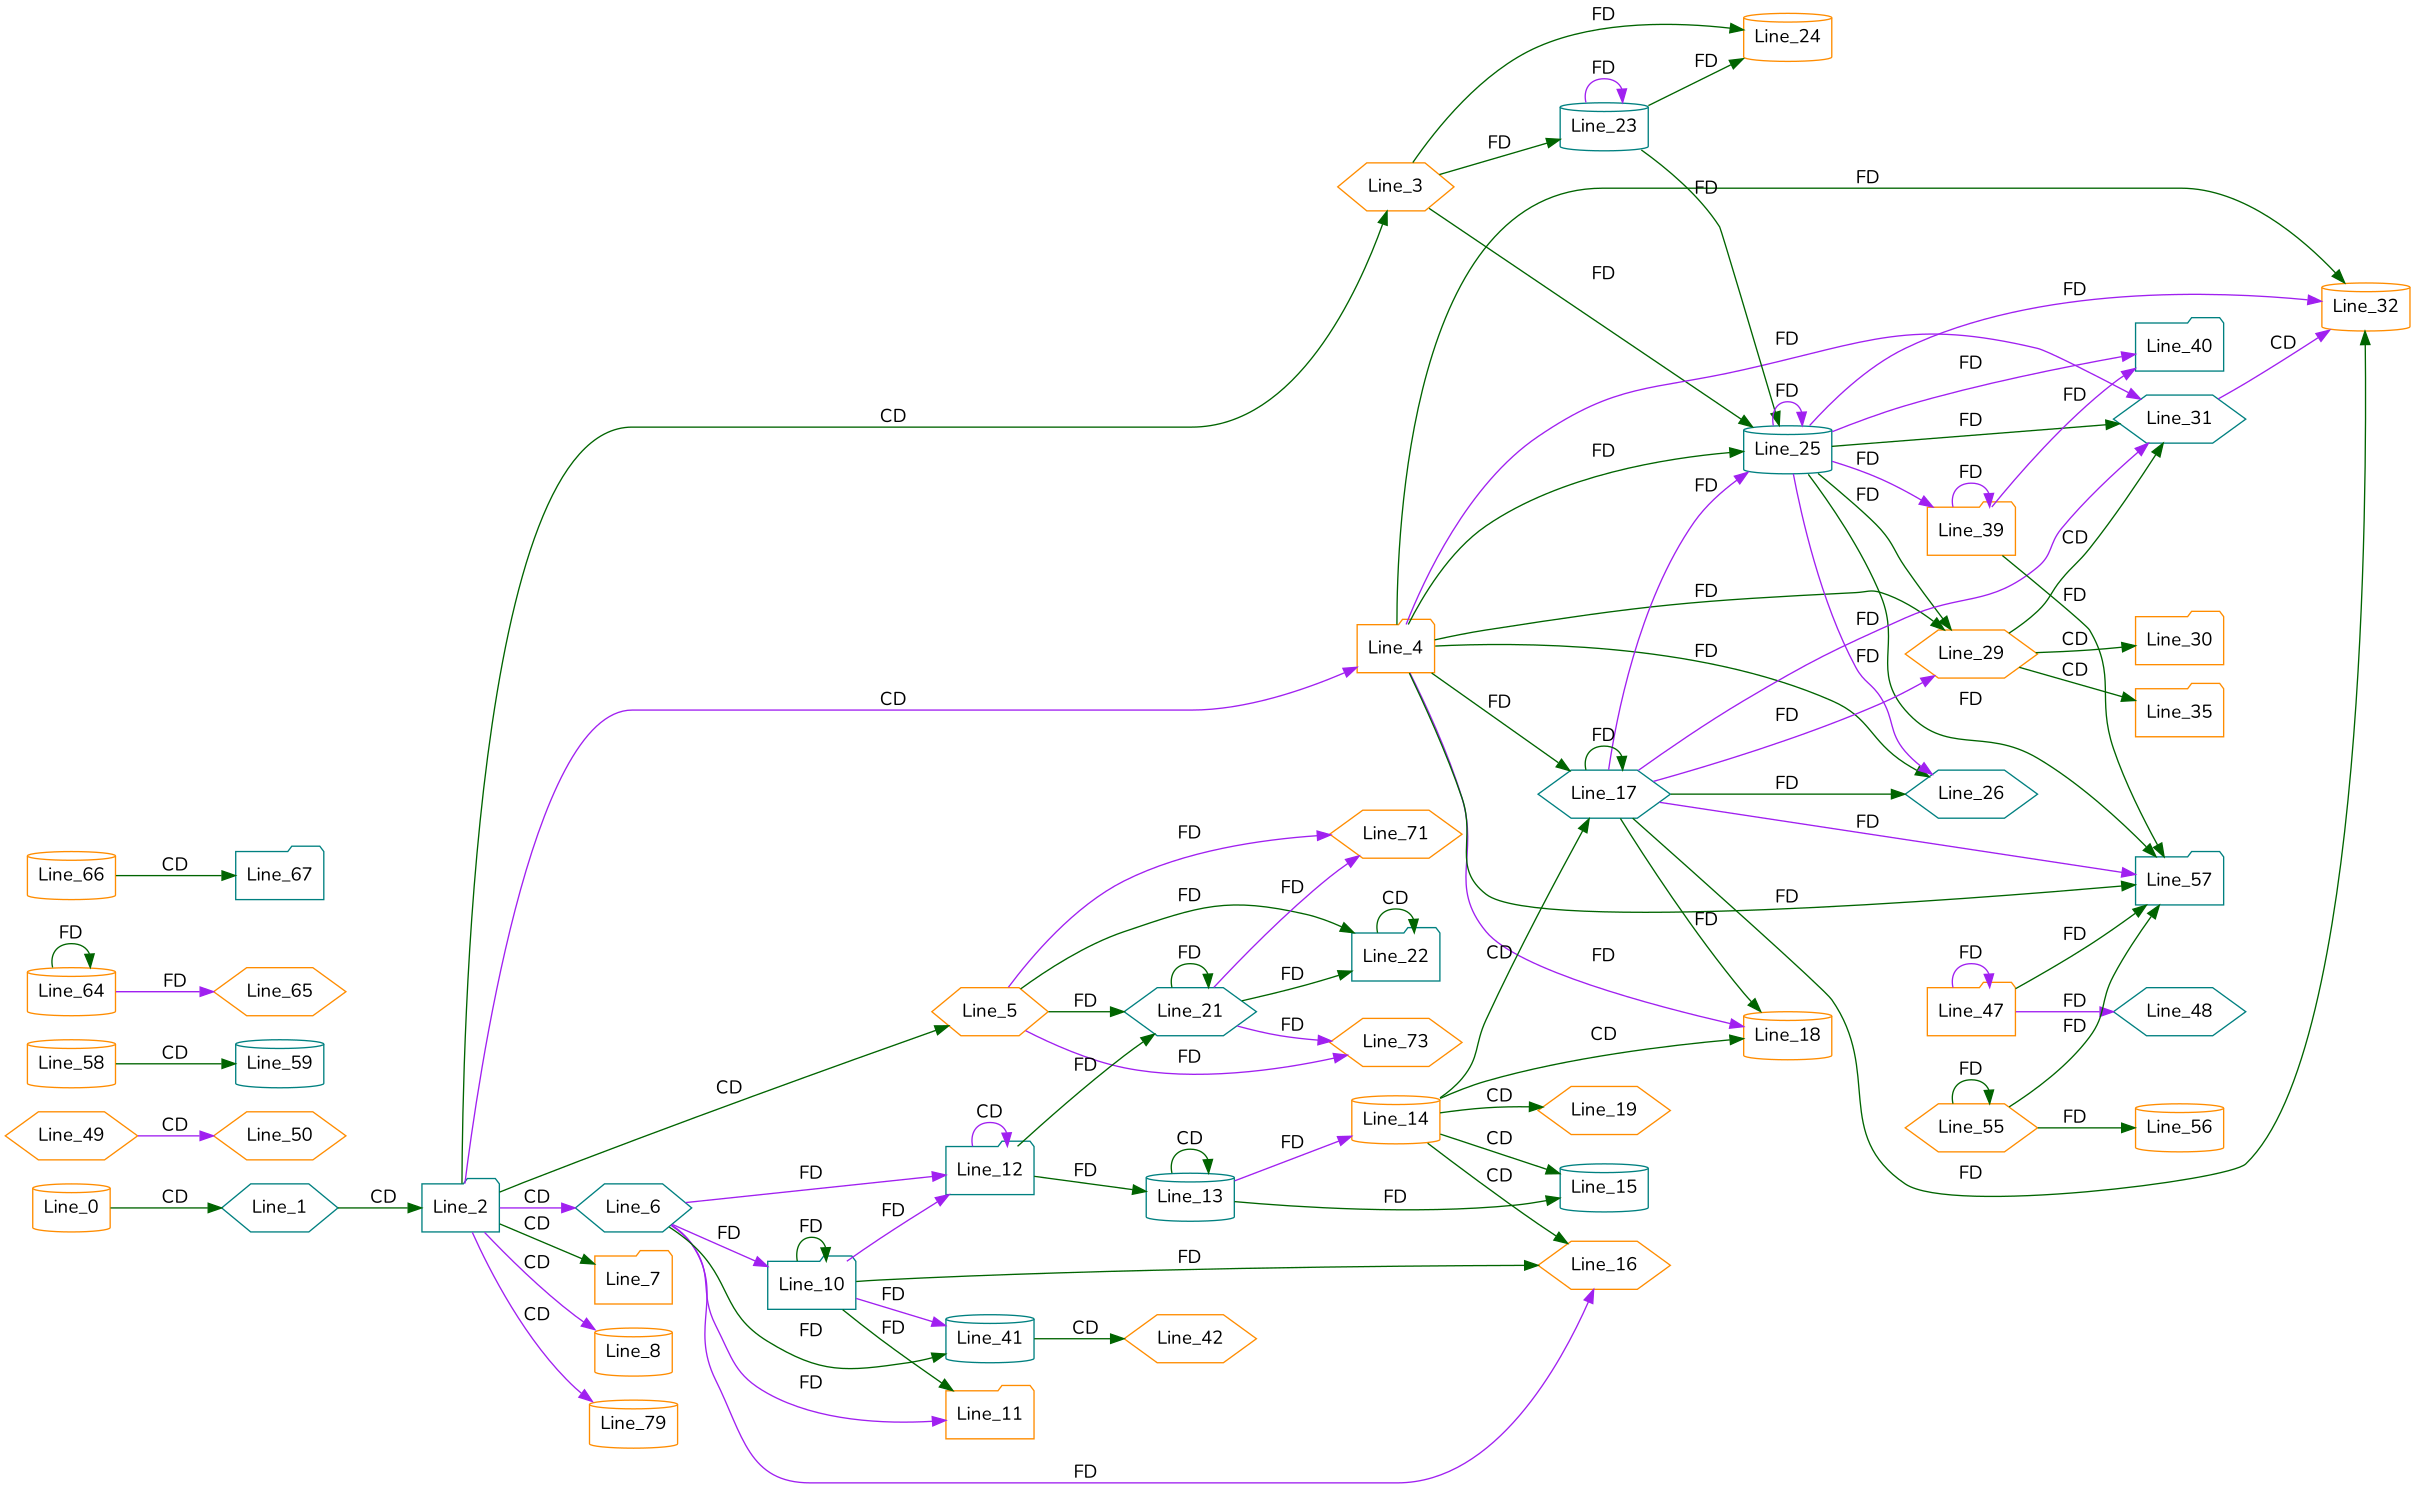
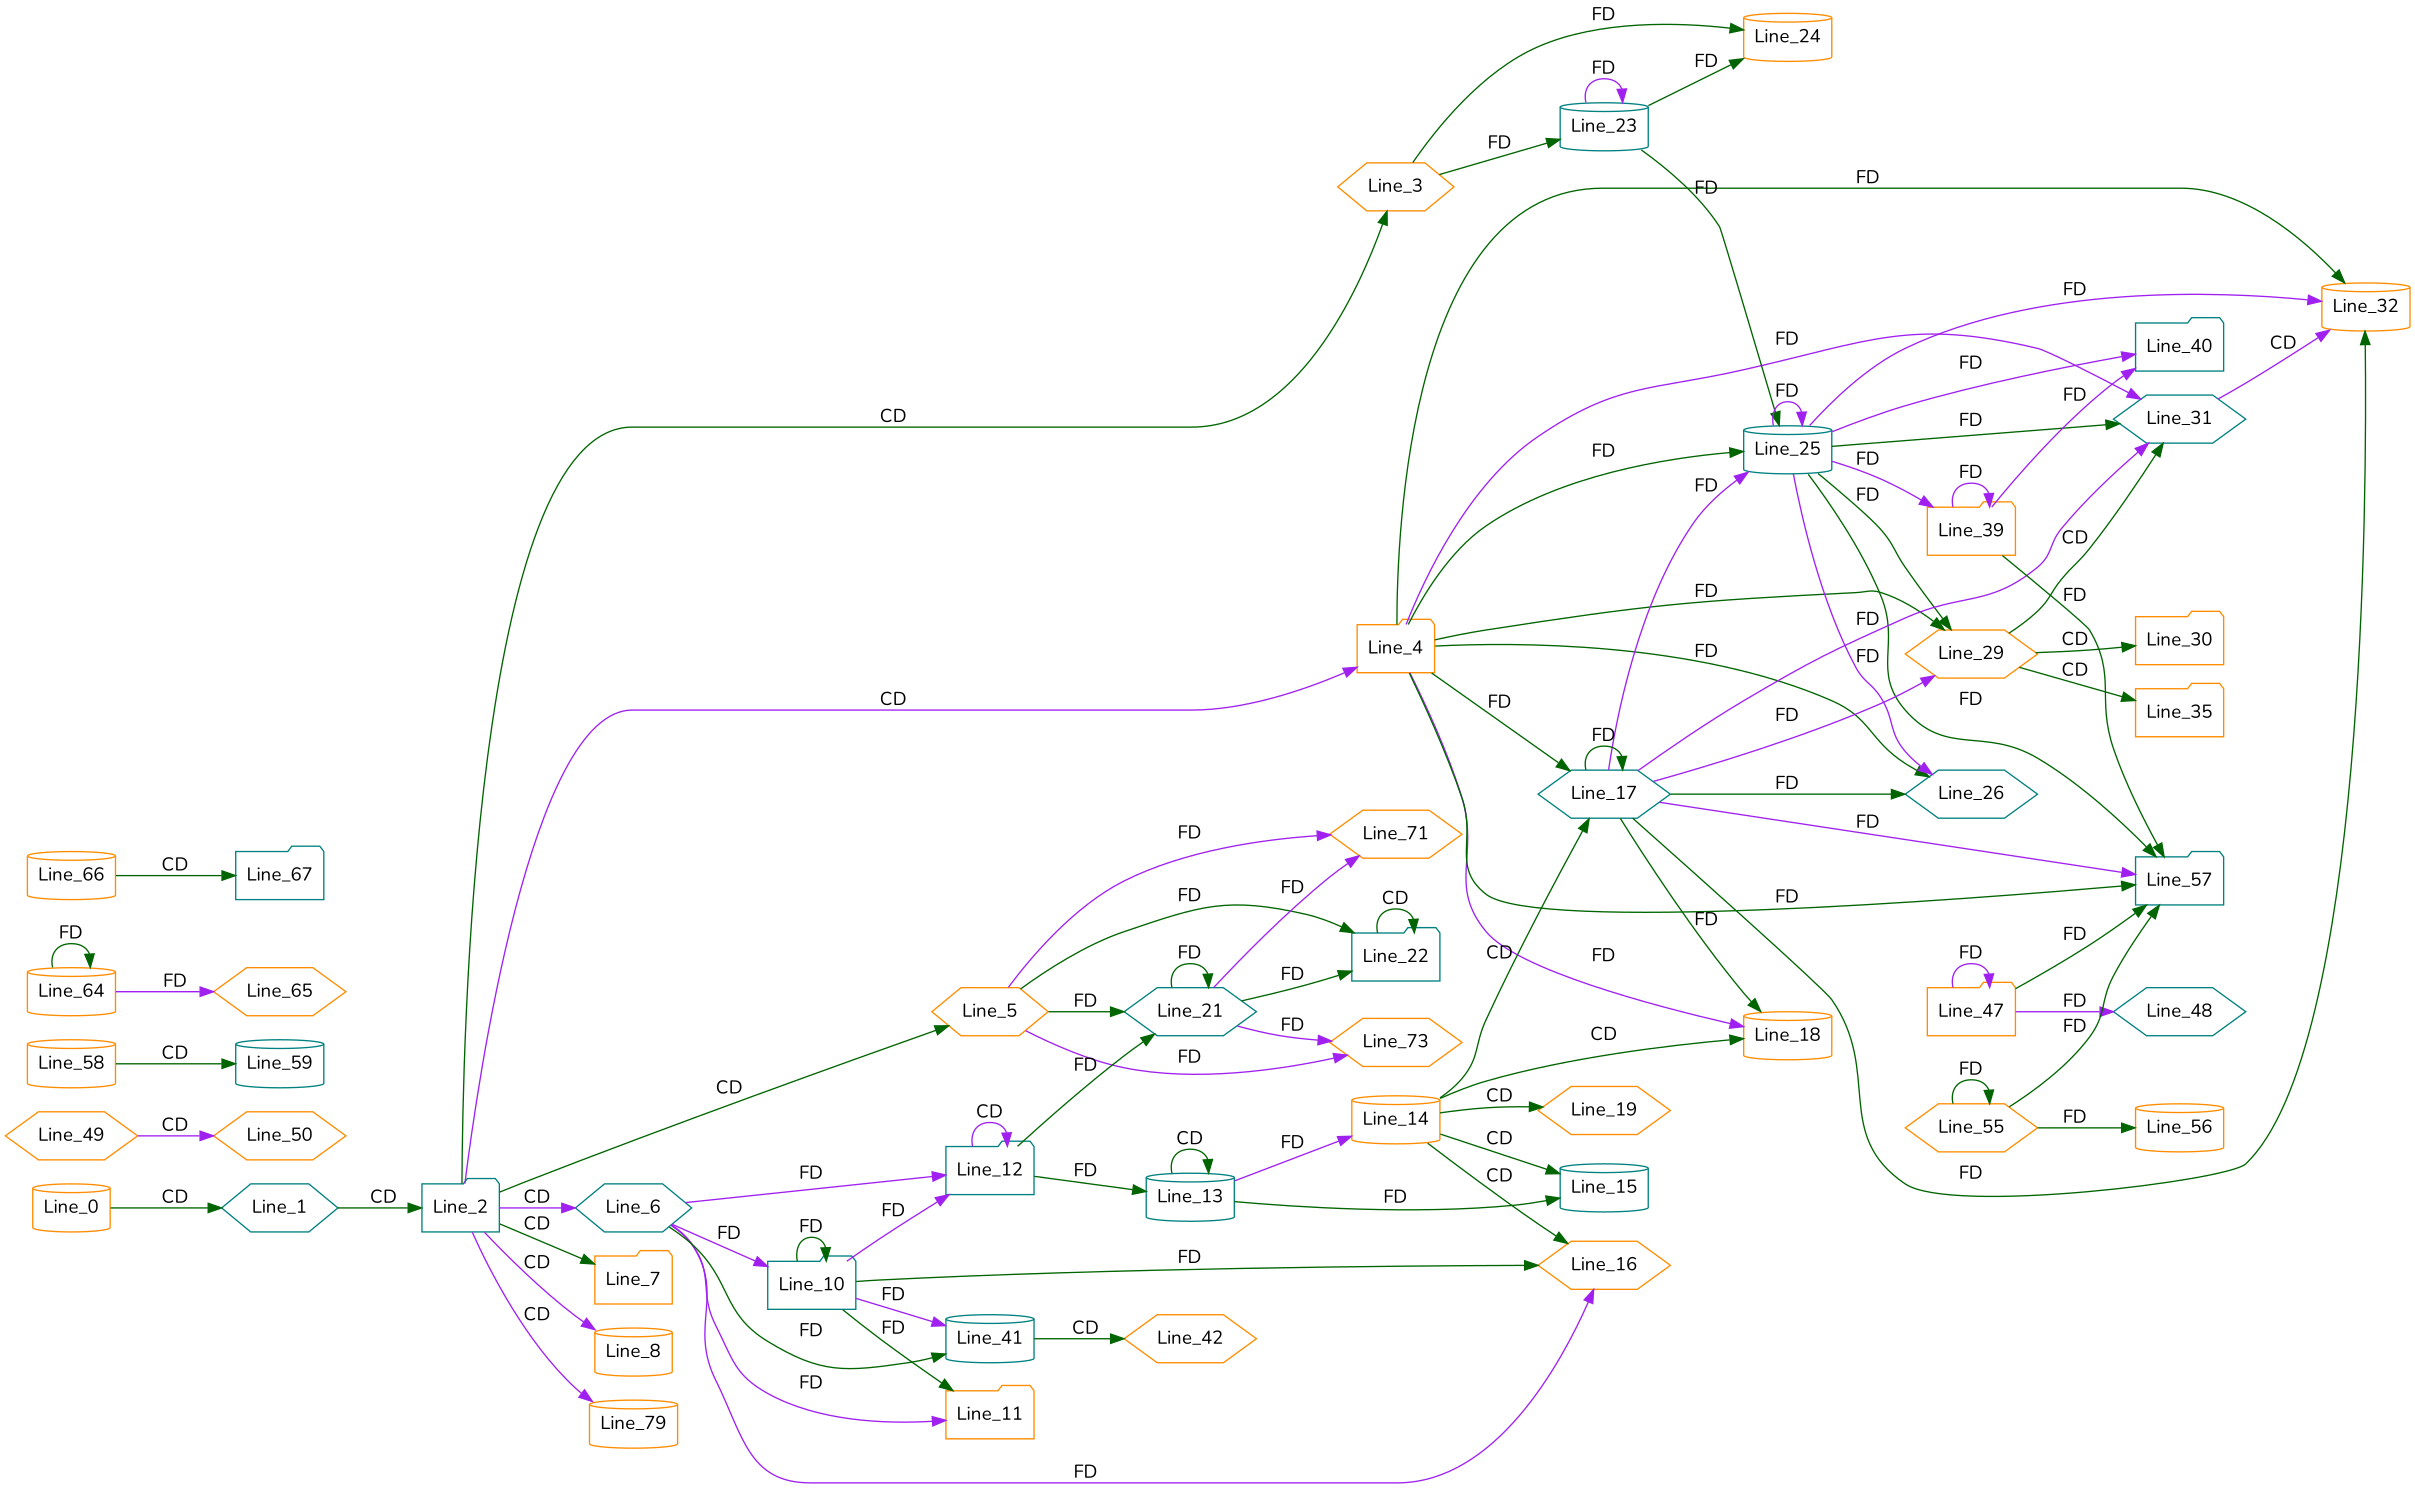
edge "Line_3" -> "Line_25": removed, label "FD"
